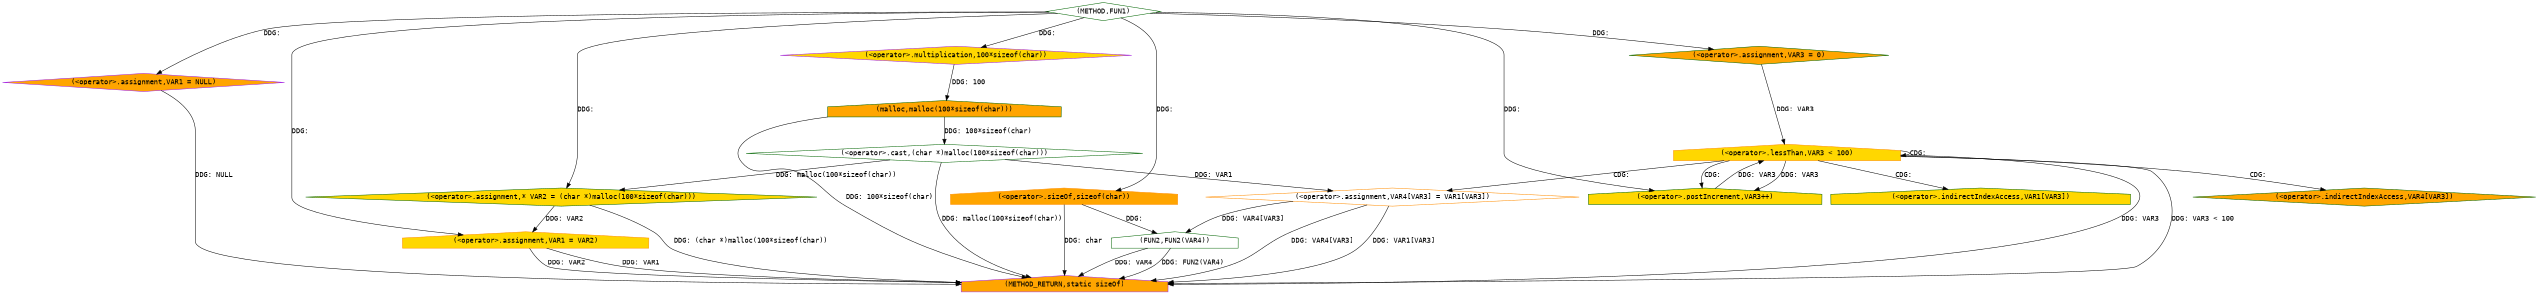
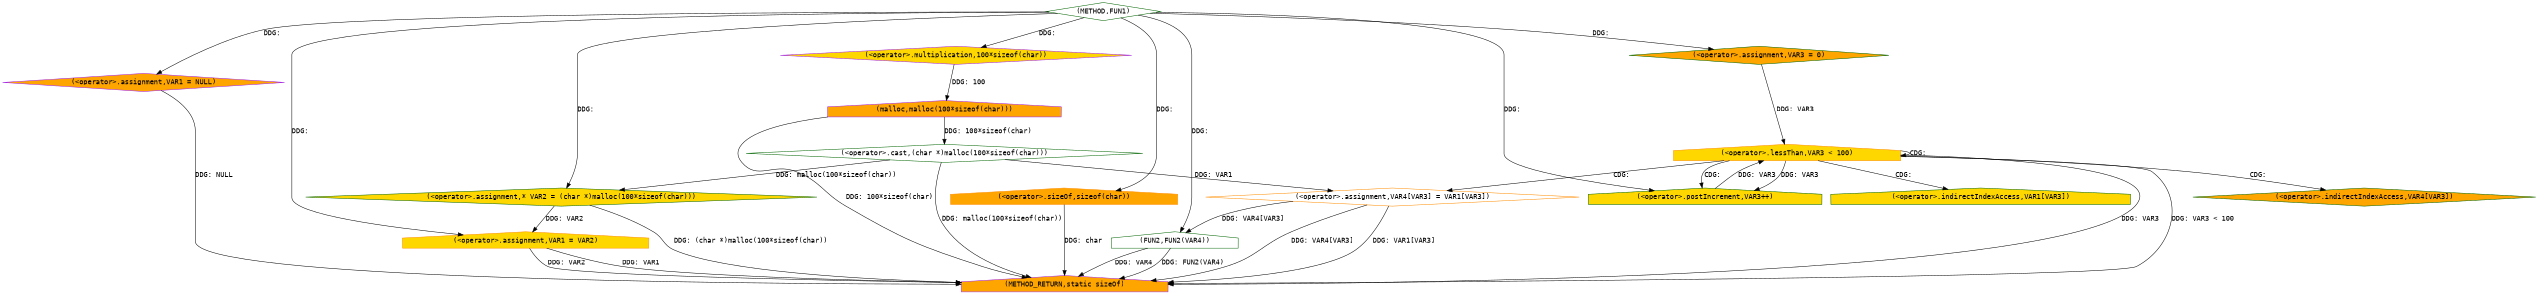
node "(malloc,malloc(100*sizeof(char)))": color darkgreen -> purple
edge "(<operator>.sizeOf,sizeof(char))" -> "(FUN2,FUN2(VAR4))": now "(METHOD,FUN1)" -> "(FUN2,FUN2(VAR4))"
